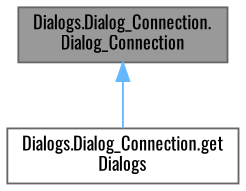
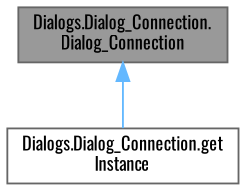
node "Dialogs.Dialog_Connection.get Dialogs": label "Dialogs.Dialog_Connection.get Dialogs" -> "Dialogs.Dialog_Connection.get Instance"
